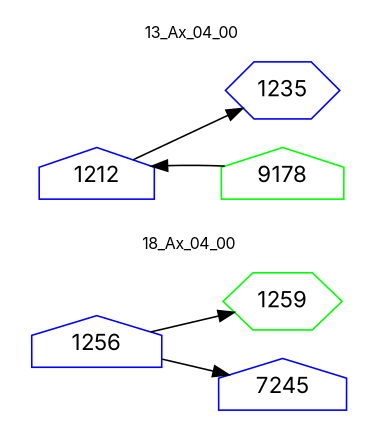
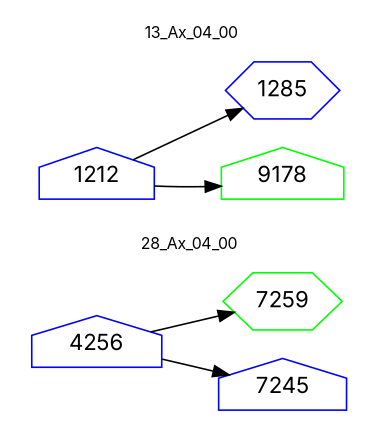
node "1235": label "1235" -> "1285"
edge "9178" -> "1212": reversed
cluster "18_Ax_04_00": label "18_Ax_04_00" -> "28_Ax_04_00"
node "1259": label "1259" -> "7259"
node "1256": label "1256" -> "4256"
